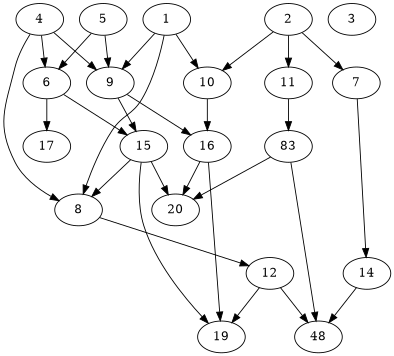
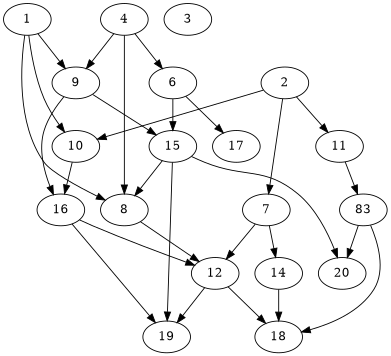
node "5": removed
edge "16" -> "20": now "16" -> "12"
edge "7" -> "12": added
node "48": label "48" -> "18"
